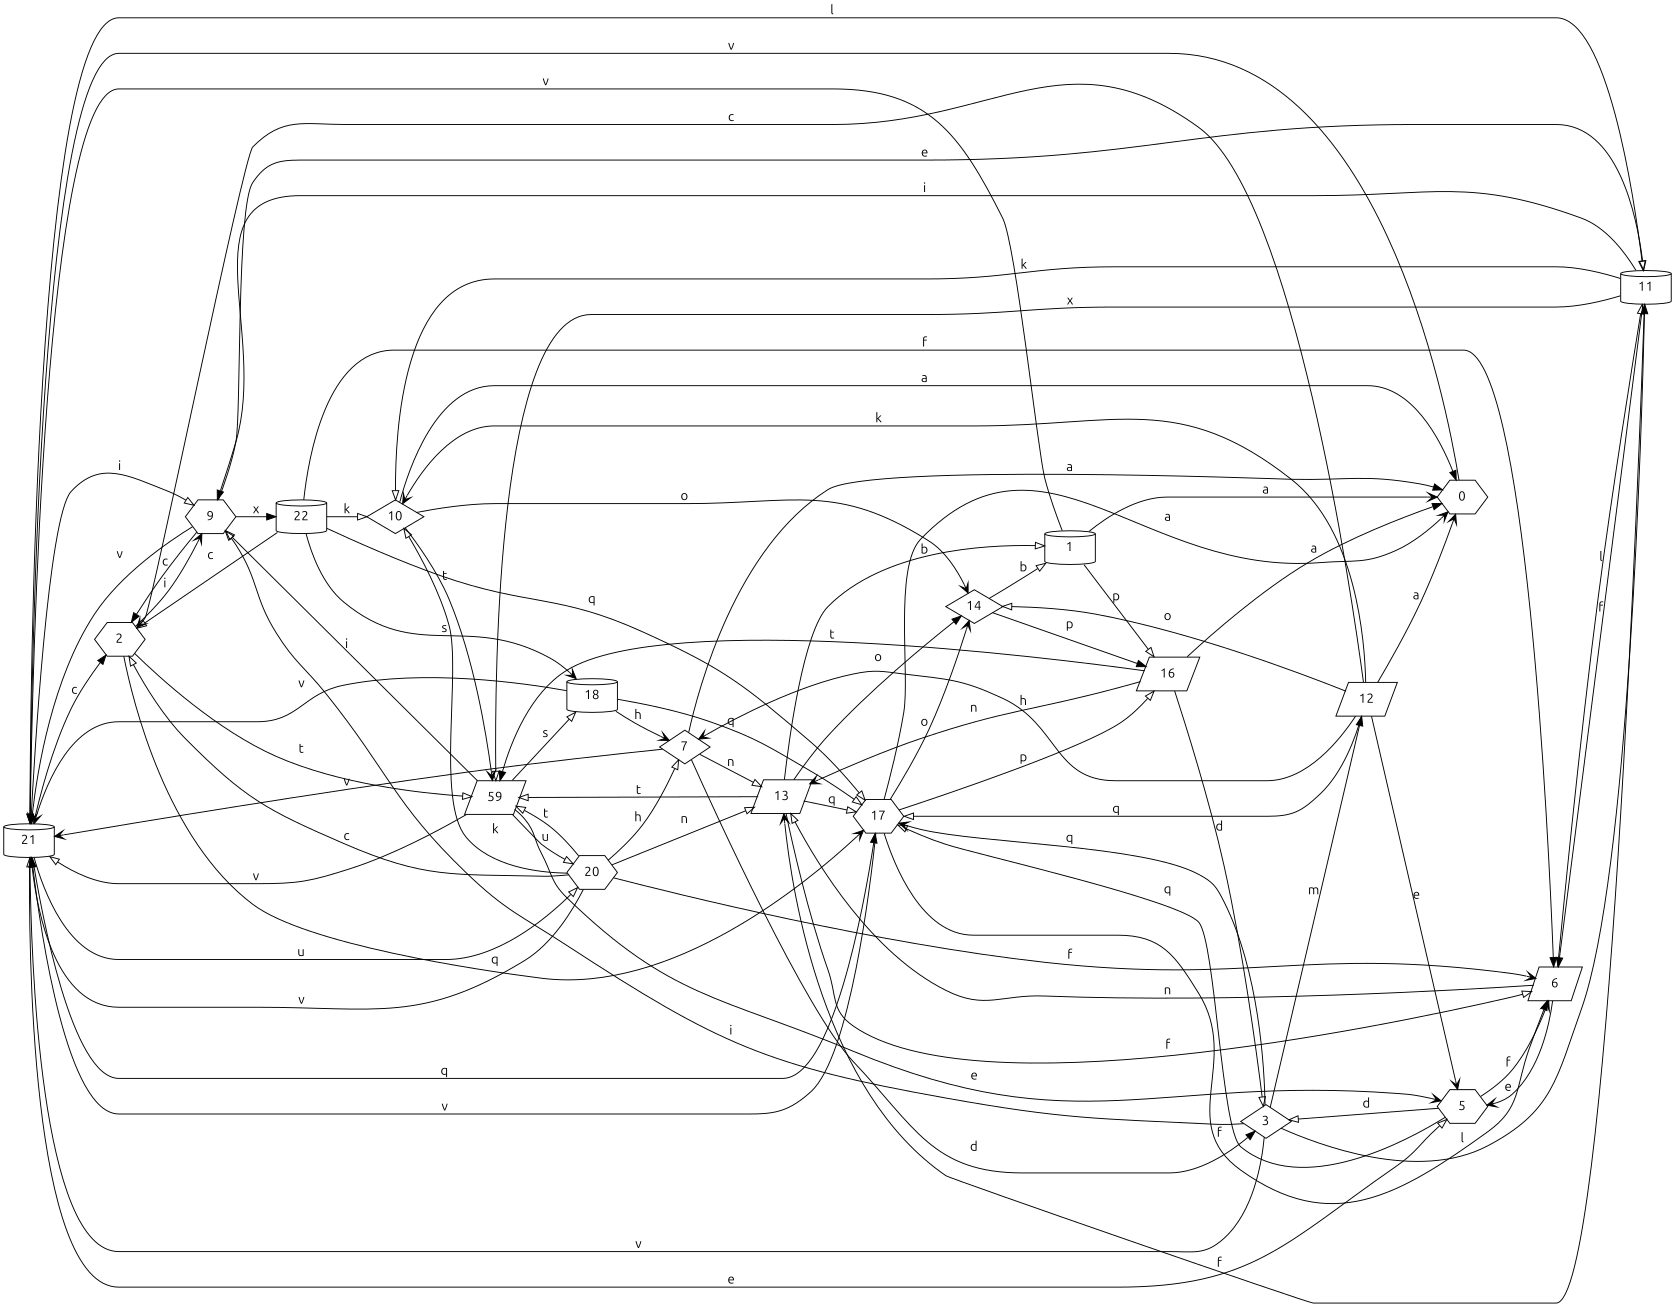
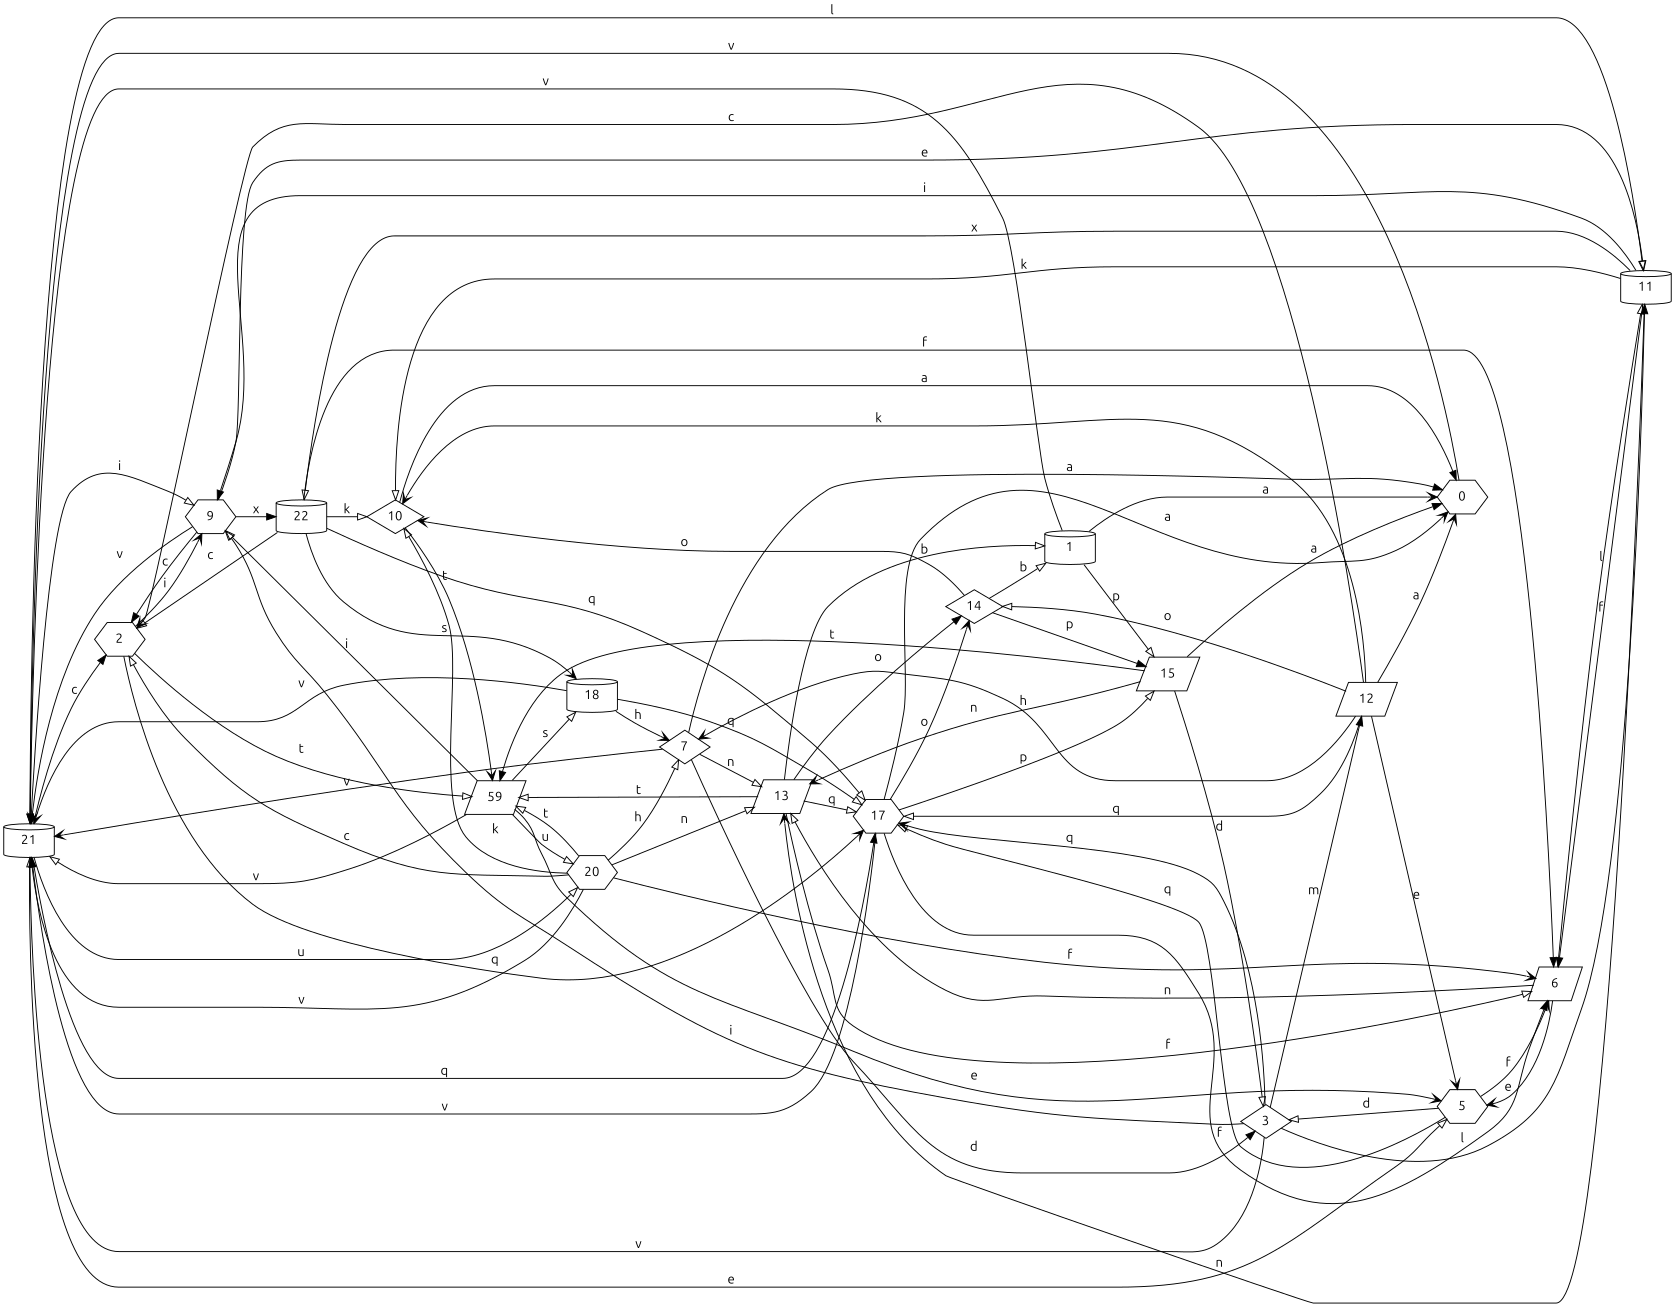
edge "11" -> "59": now "11" -> "22"
edge "10" -> "14": reversed
node "16": label "16" -> "15"
edge "11" -> "13": label "f" -> "n"
